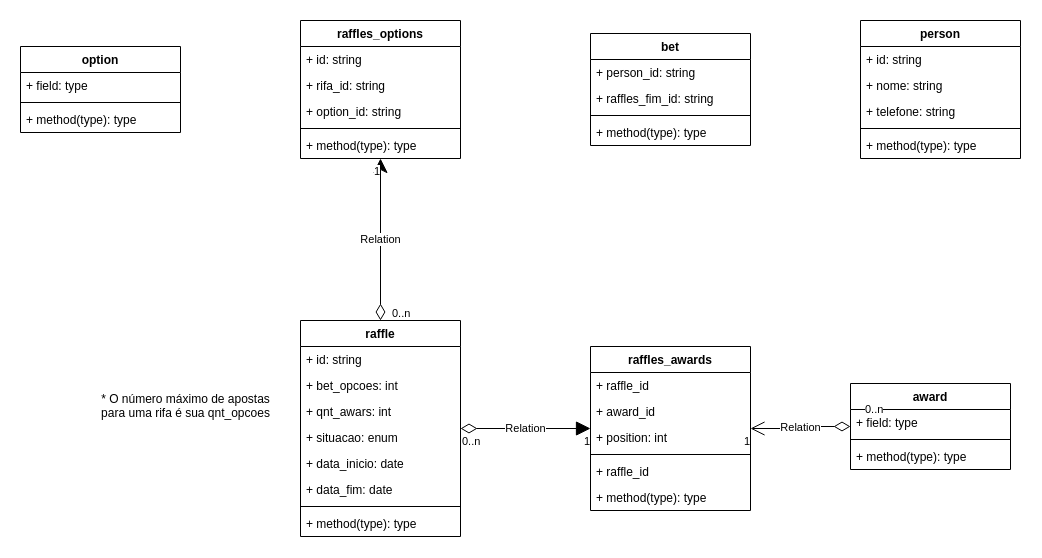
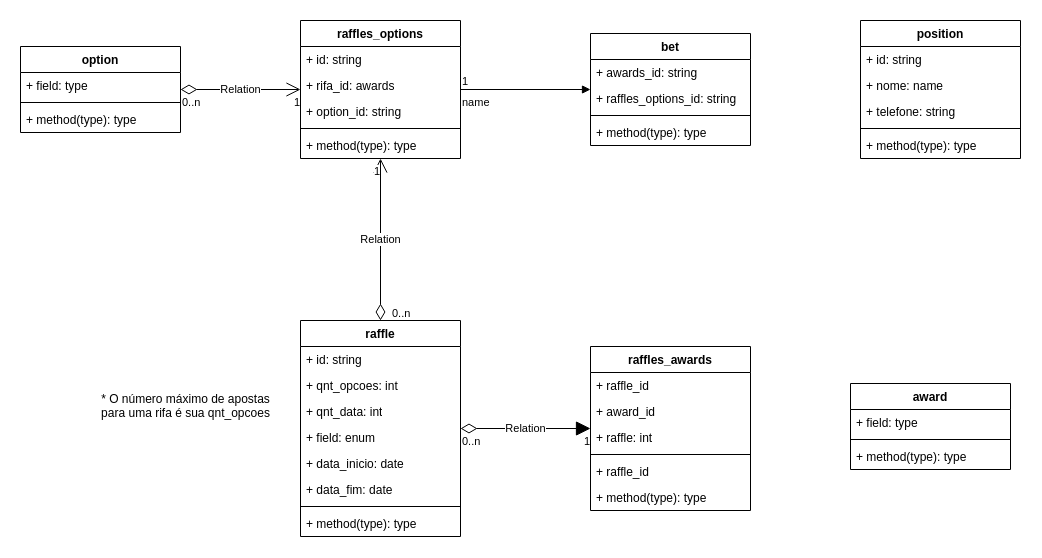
node "person": label "person" -> "position"
node "+ person_id: string": label "+ person_id: string" -> "+ awards_id: string"
node "+ rifa_id: string": label "+ rifa_id: string" -> "+ rifa_id: awards"
node "+ nome: string": label "+ nome: string" -> "+ nome: name"
edge "option" -- "raffles_options": added, labels "0..n", "Relation", "1"
edge "raffles_options" -> "bet": added, labels "1", "name"
node "+ raffles_fim_id: string": label "+ raffles_fim_id: string" -> "+ raffles_options_id: string"
edge "raffles_options" -- "raffle": arrowhead classic -> open
node "+ bet_opcoes: int": label "+ bet_opcoes: int" -> "+ qnt_opcoes: int"
node "+ qnt_awars: int": label "+ qnt_awars: int" -> "+ qnt_data: int"
edge "award" -- "raffles_awards": removed, labels "0..n", "Relation", "1"
node "+ situacao: enum": label "+ situacao: enum" -> "+ field: enum"
node "+ position: int": label "+ position: int" -> "+ raffle: int"
